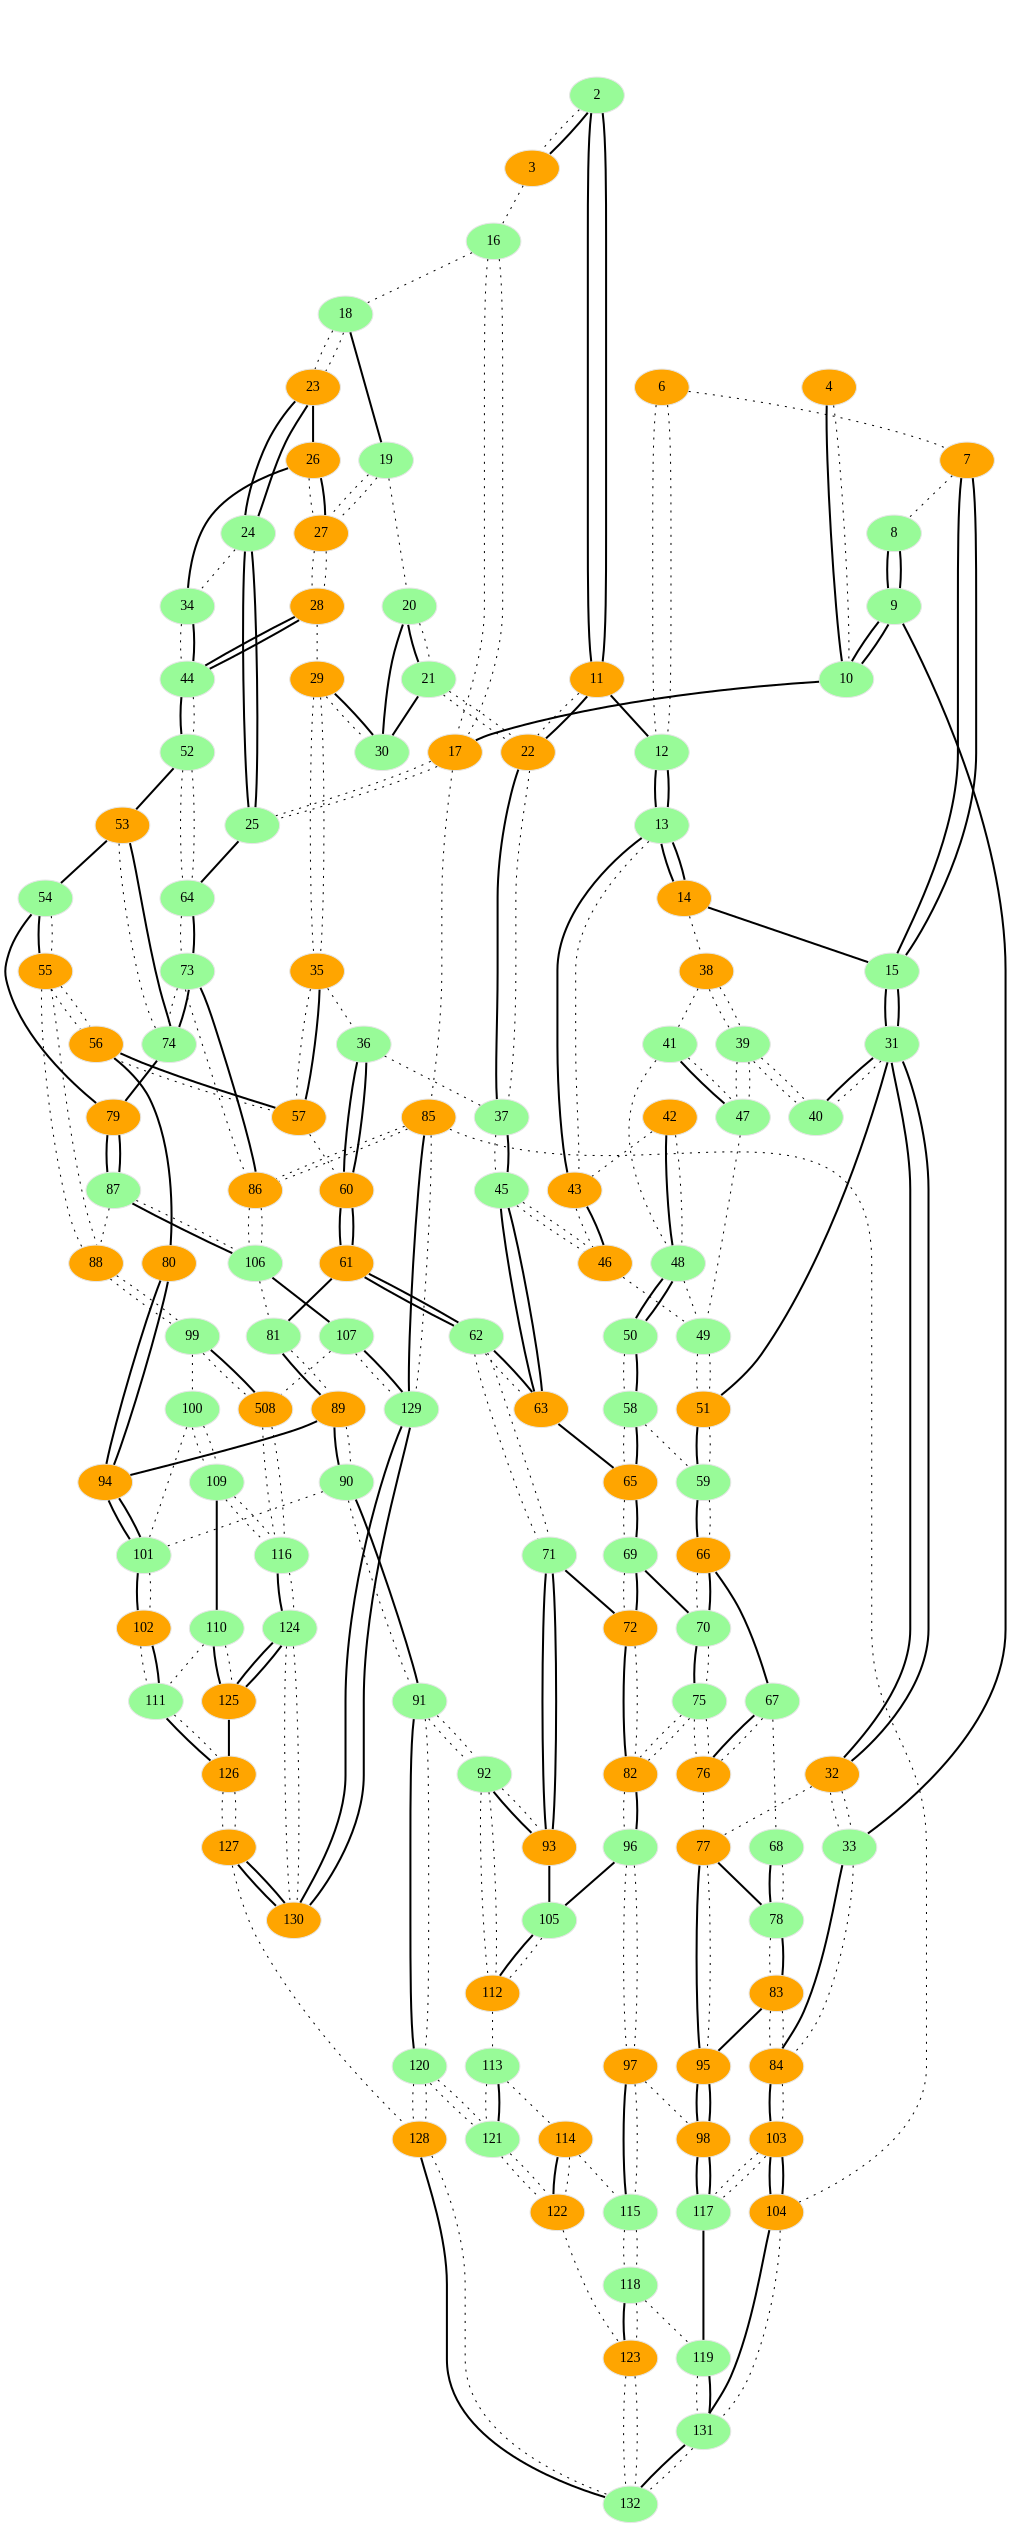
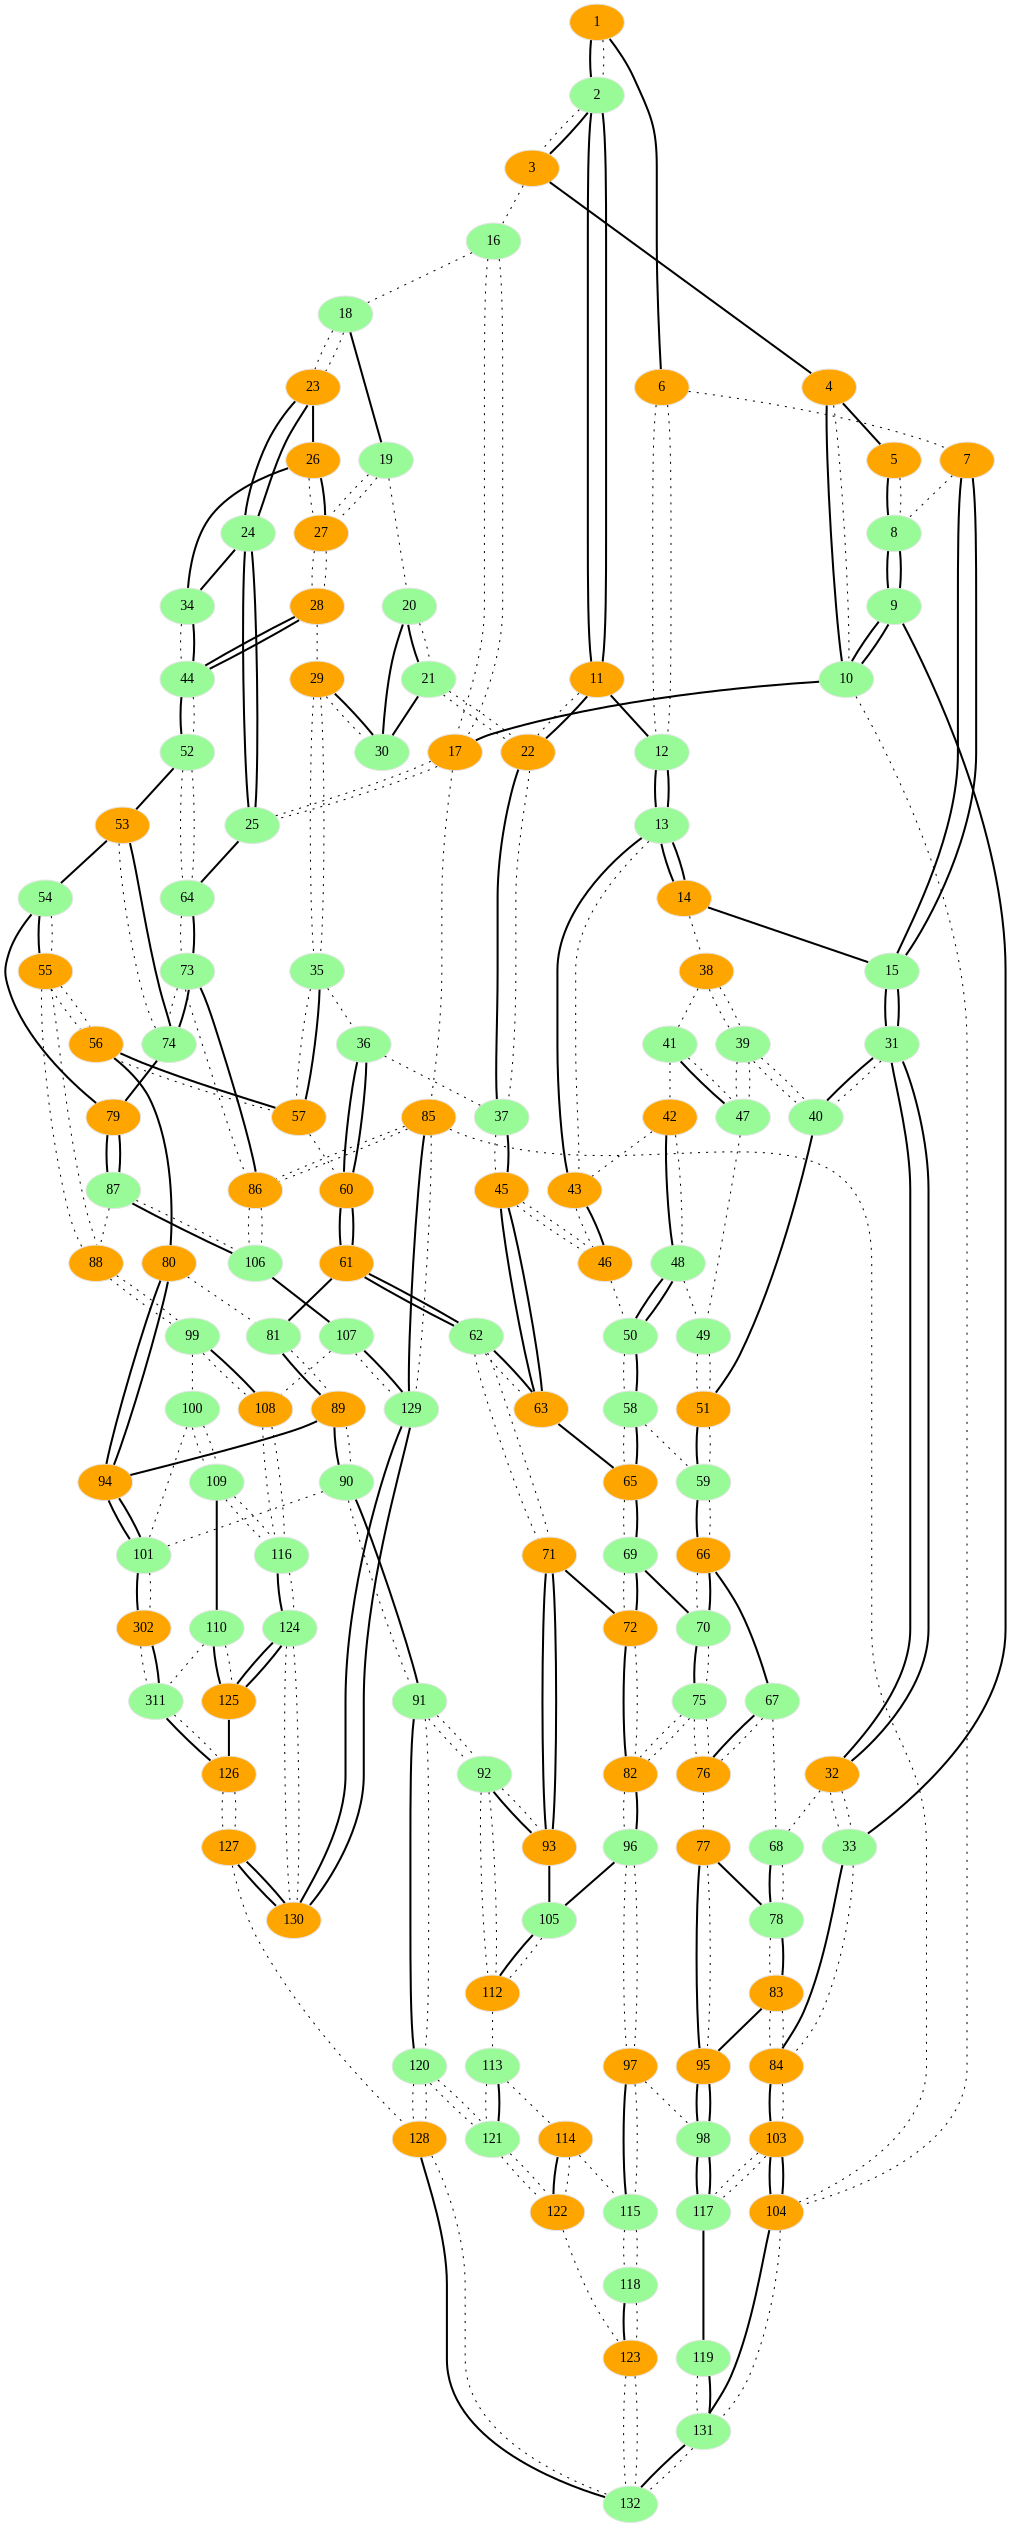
node "1": added
edge "3" -- "4": added
node "5": added
edge "24" -- "34": style dotted -> bold
node "35": fillcolor orange -> palegreen
edge "41" -- "48": now "41" -- "42"
node "45": fillcolor palegreen -> orange
edge "31" -- "51": now "40" -- "51"
edge "46" -- "49": now "46" -- "50"
edge "106" -- "81": now "80" -- "81"
node "508": label "508" -> "108"
edge "10" -- "104": added
node "71": fillcolor palegreen -> orange
node "102": label "102" -> "302"
node "111": label "111" -> "311"
edge "32" -- "77": now "32" -- "68"
node "98": fillcolor orange -> palegreen
edge "118" -- "119": removed
